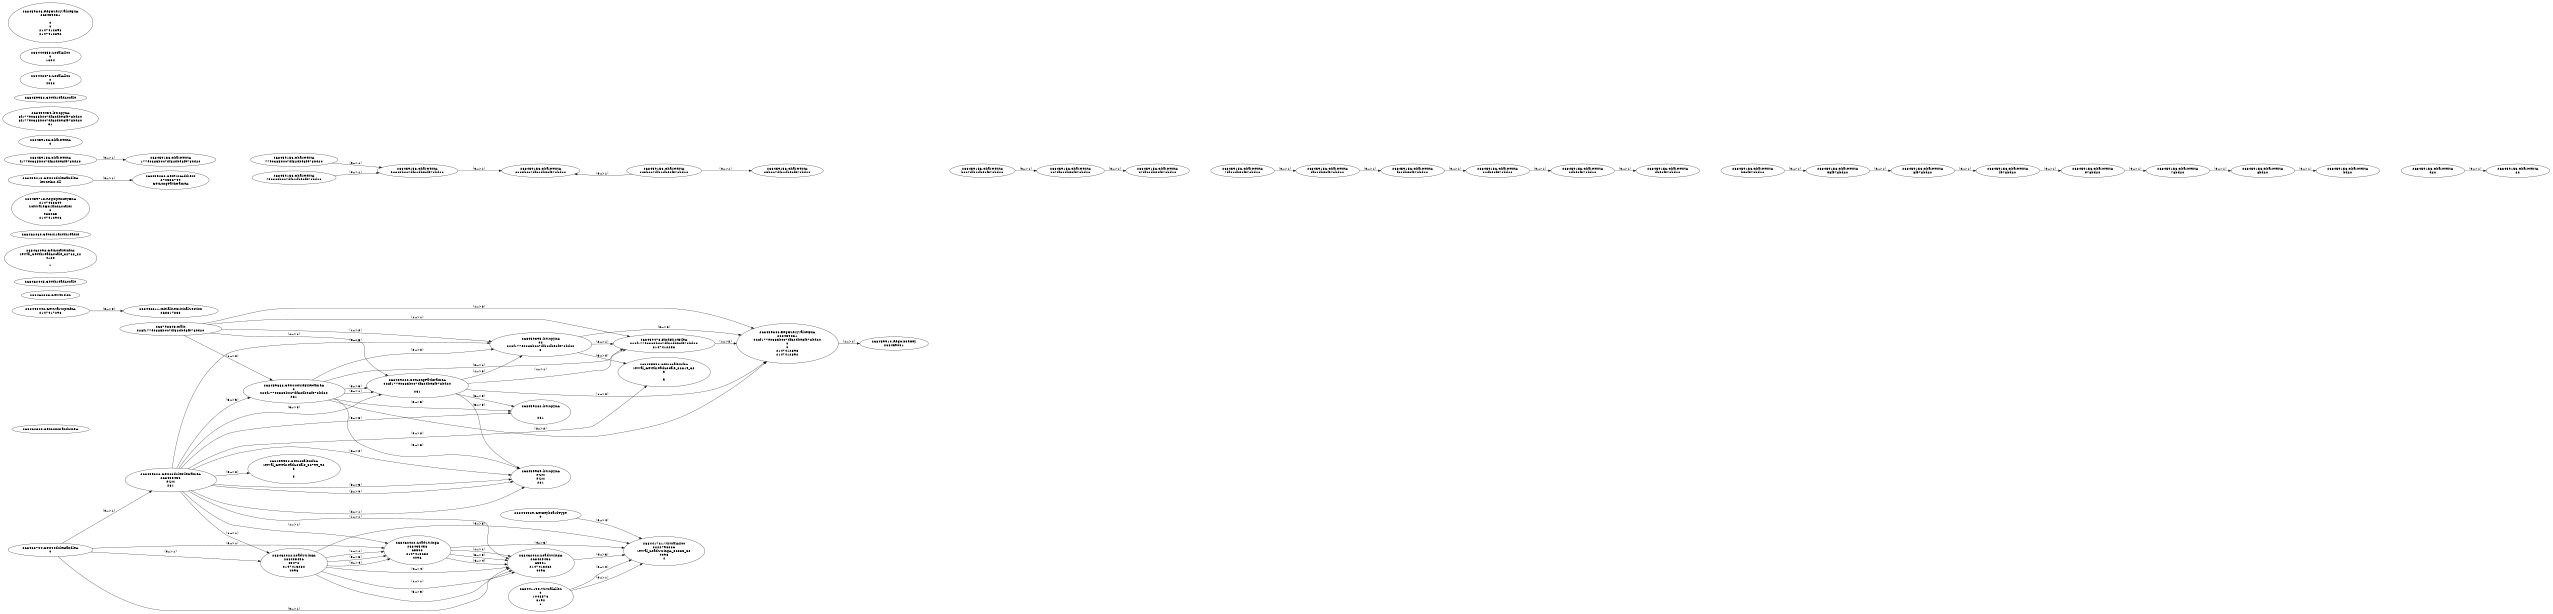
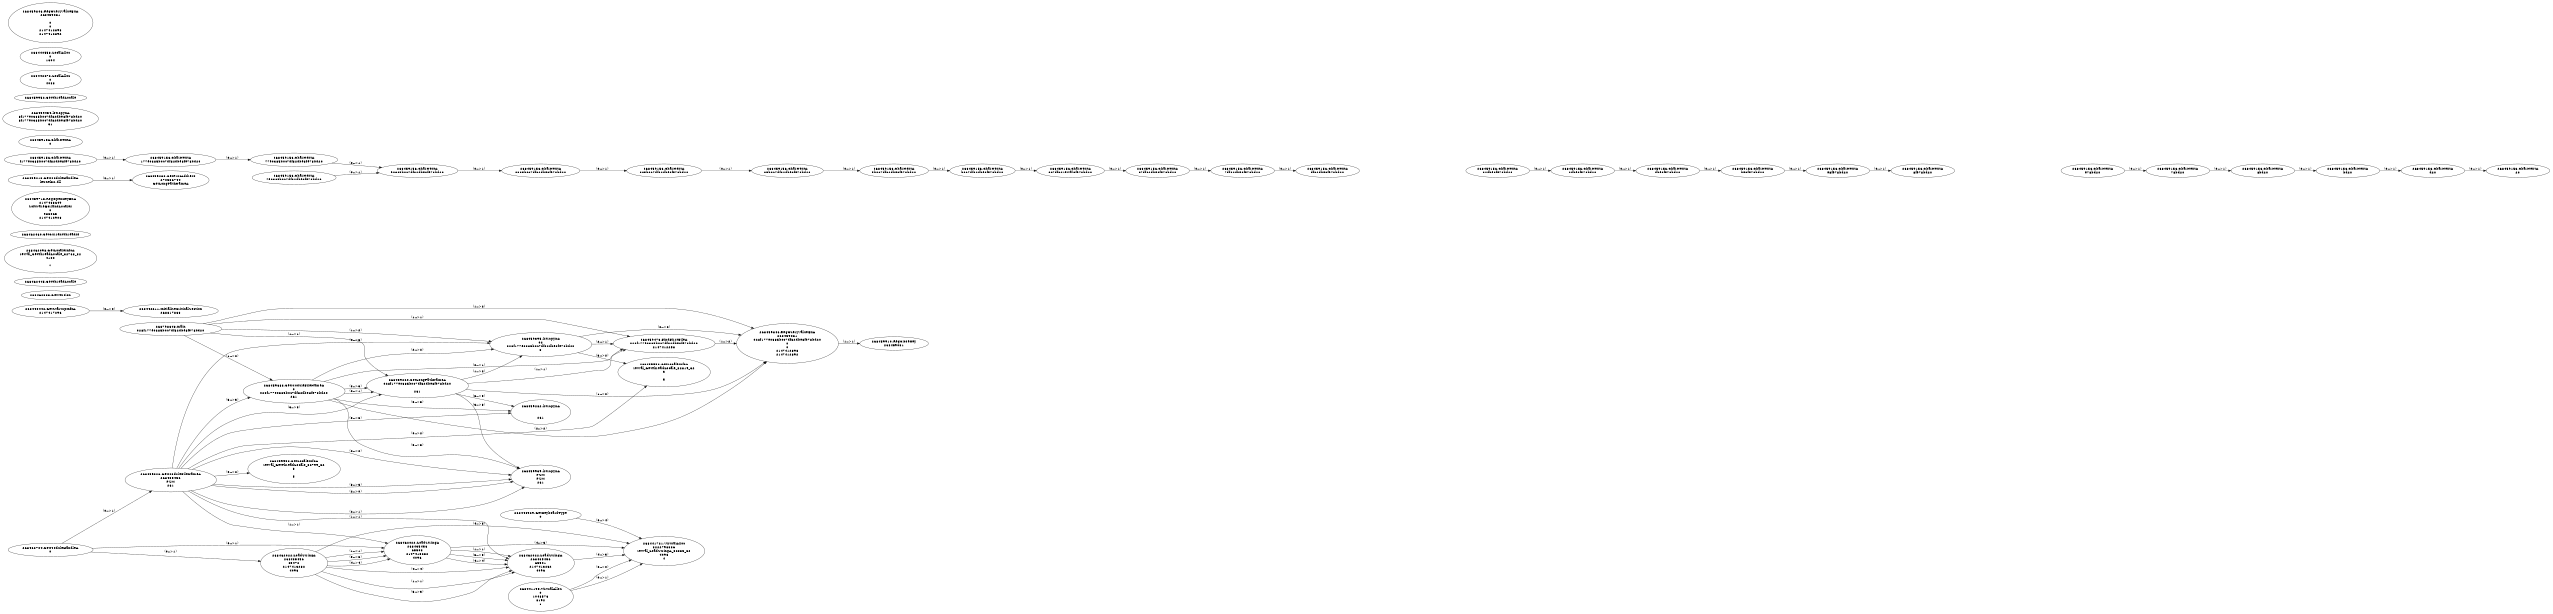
edge "268459156.CharNextA 177e0385b0c7df82dbe8fe78bd20" -> "268459156.CharNextA 77e0385b0c7df82dbe8fe78bd20": added, label "(0-->1)"
node "268459156.CharNextA 5b0c7df82dbe8fe78bd20": added
node "268459156.CharNextA 0c7df82dbe8fe78bd20": label "268459156.CharNextA 0c7df82dbe8fe78bd20" -> "268459156.CharNextA 0c7df82retval8fe78bd20"
edge "268459156.CharNextA c7df82dbe8fe78bd20" -> "268459156.CharNextA 7df82dbe8fe78bd20": added, label "(0-->1)"
node "268459156.CharNextA f82dbe8fe78bd20": removed
edge "268459156.CharNextA dbe8fe78bd20" -> "268459156.CharNextA be8fe78bd20": added, label "(0-->1)"
node "268459156.CharNextA fe78bd20": removed
edge "268459156.CharNextA bd20" -> "268459156.CharNextA d20": added, label "(0-->1)"
edge "268459156.CharNextA 385b0c7df82dbe8fe78bd20" -> "268459156.CharNextA 0385b0c7df82dbe8fe78bd20": reversed
node "268462363.GetCommandLineA": removed
node "268459958.GetLocaleInfoA retval_GetThreadLocale_32799_92 3 5": label "268459958.GetLocaleInfoA retval_GetThreadLocale_32799_92 3 5" -> "268459958.GetLocaleInfoA retval_GetThreadLocale_32799_32 3 5"
edge "268459026.GetModuleFileNameA 268435456 PZM 261" -> "268462022.LoadStringA 268435456 65472 2147413232 4096": removed, label "(1-->1)"
edge "268462704.GetModuleHandleA 0" -> "268462022.LoadStringA 268435456 65501 2147413232 4096": removed, label "(0-->1)"
